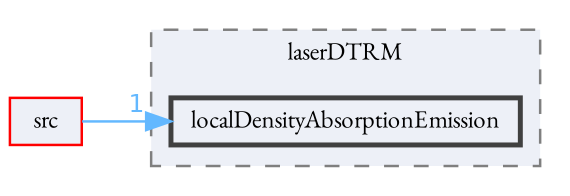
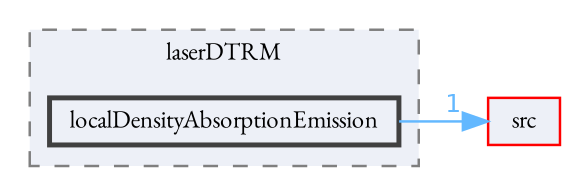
edge "src" -> "localDensityAbsorptionEmission": reversed
